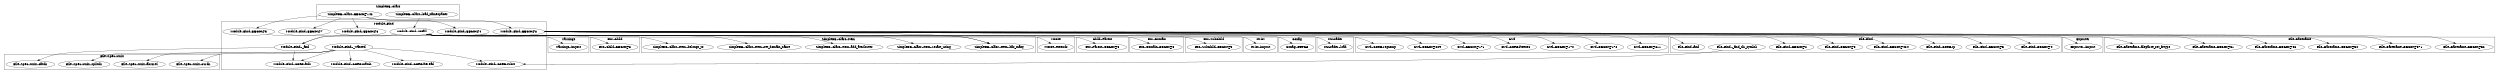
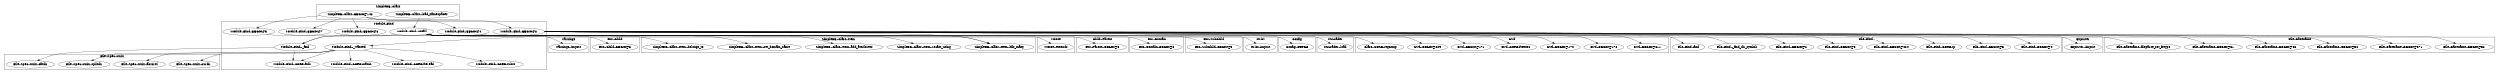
node "Cwd::CORE:regcomp": label "Cwd::CORE:regcomp" -> "Class::CORE:regcomp"
edge "File::Find::_find_dir_symlnk" -> "Module::Find::CORE:subst": now "File::Find::_find_dir_symlnk" -> "Module::Find::_wanted"
